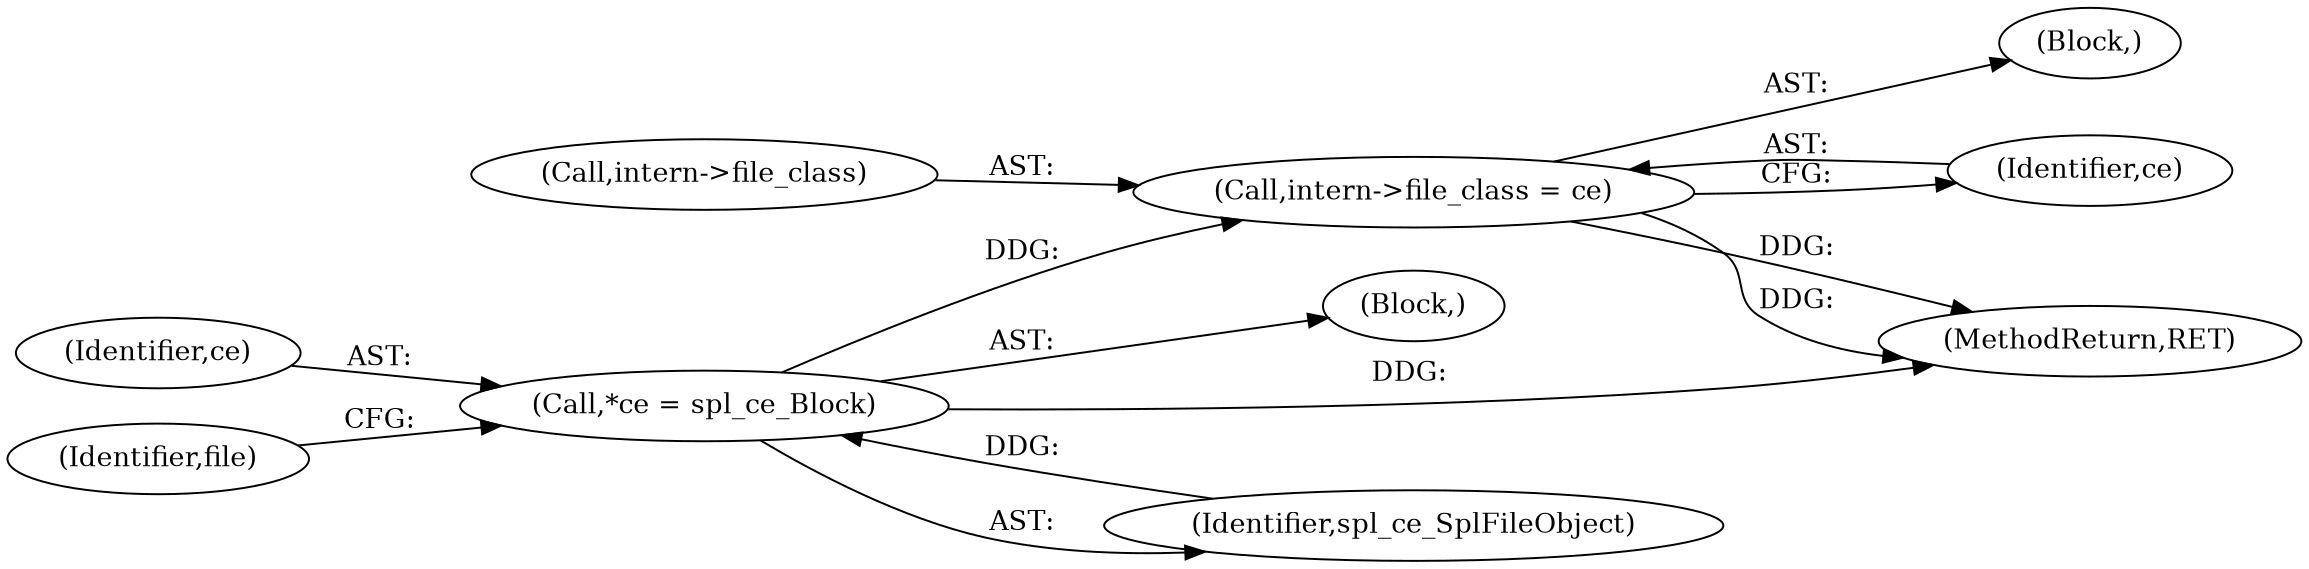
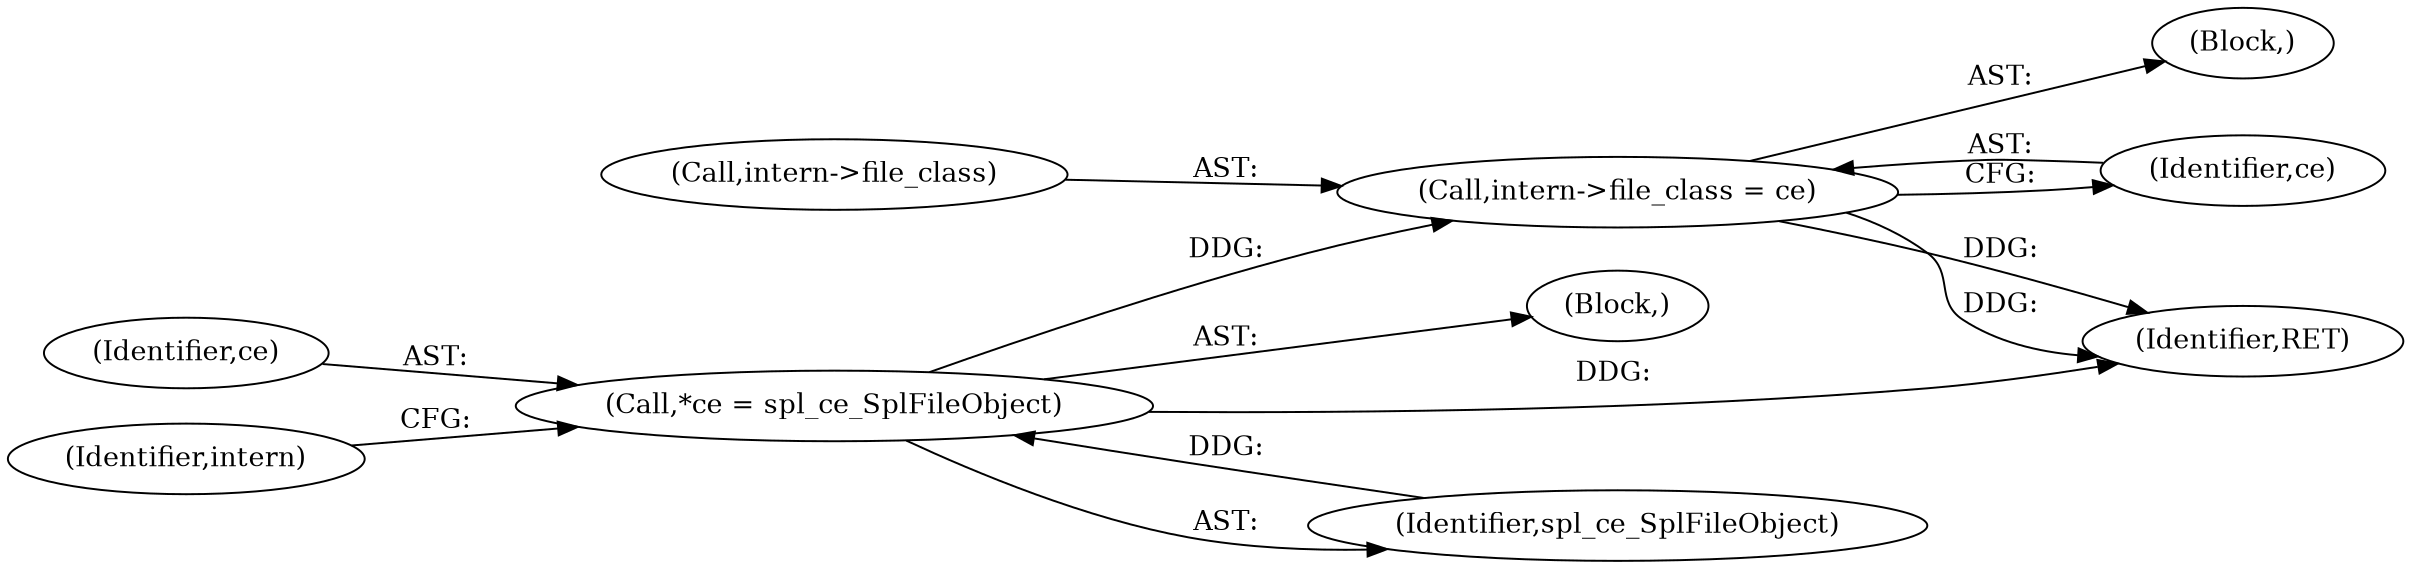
node "(MethodReturn,RET)": label "(MethodReturn,RET)" -> "(Identifier,RET)"
node "(Call,*ce = spl_ce_Block)": label "(Call,*ce = spl_ce_Block)" -> "(Call,*ce = spl_ce_SplFileObject)"
node "(Identifier,file)": label "(Identifier,file)" -> "(Identifier,intern)"
